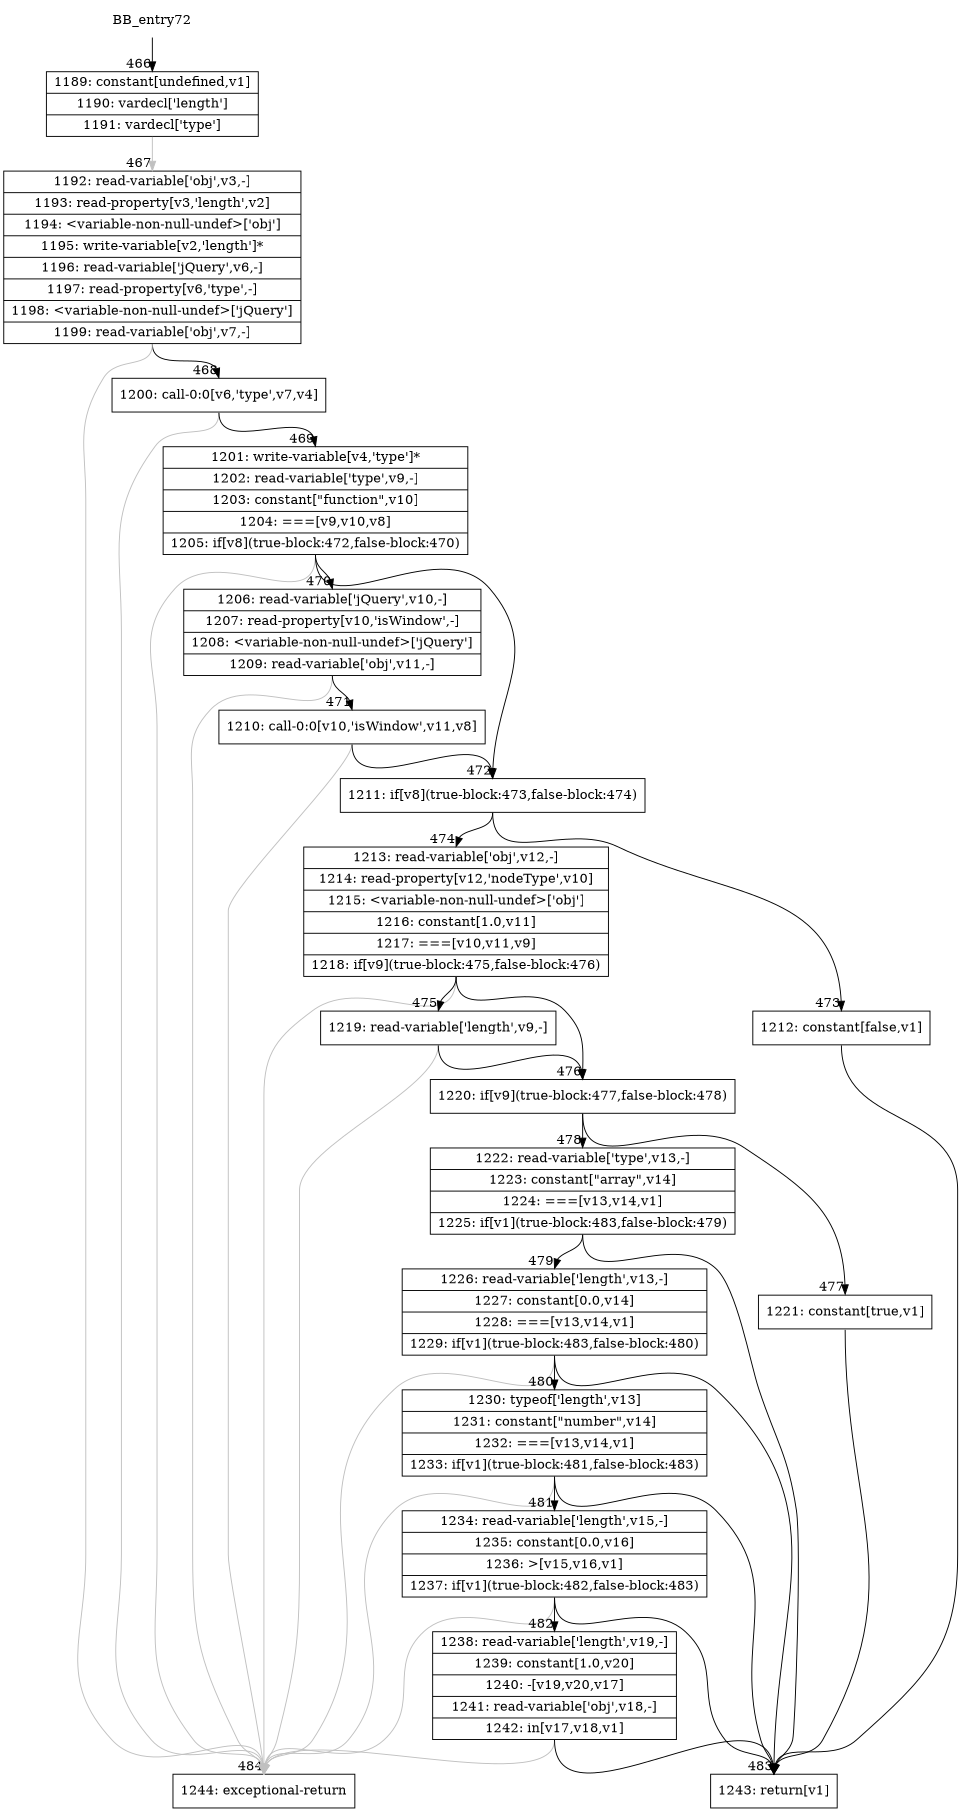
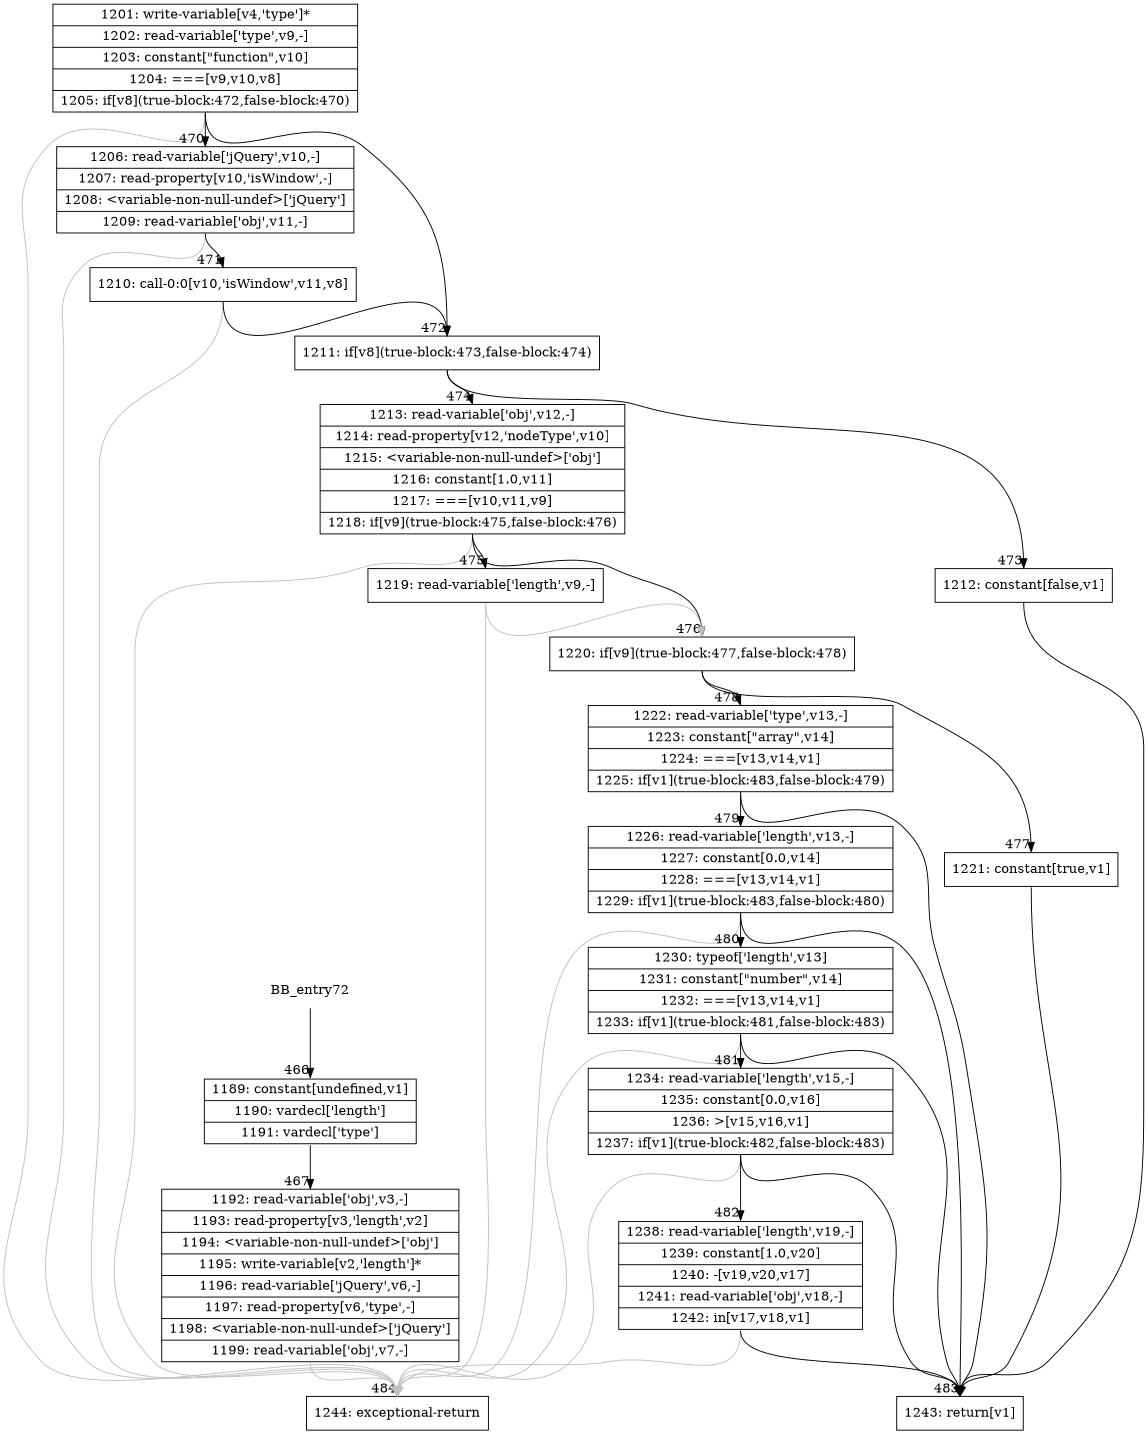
edge "1189: constant[undefined,v1]" -> "1192: read-variable['obj',v3,-]": color gray -> black
node "1200: call-0:0[v6,'type',v7,v4]": removed
edge "1219: read-variable['length',v9,-]" -> "1220: if[v9](true-block:477,false-block:478)": color black -> gray
